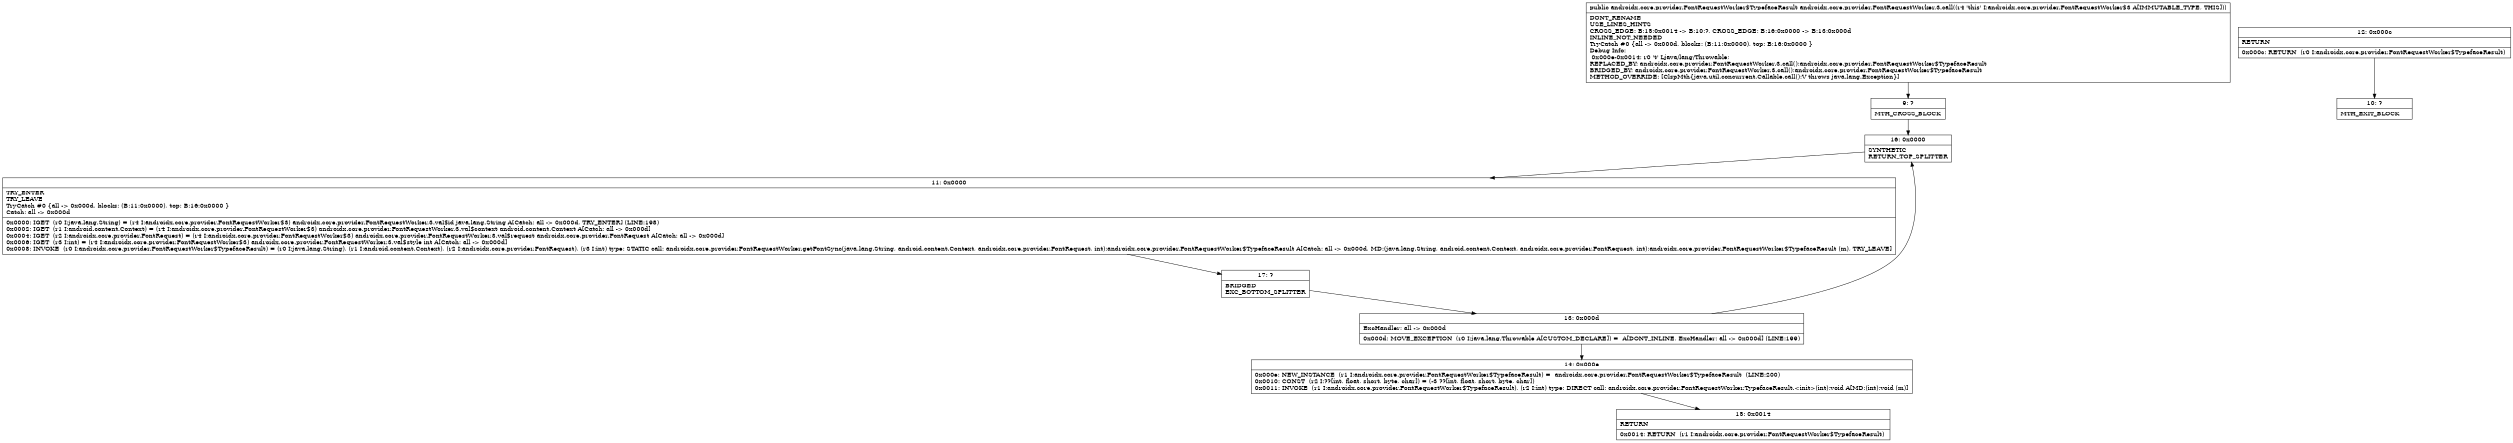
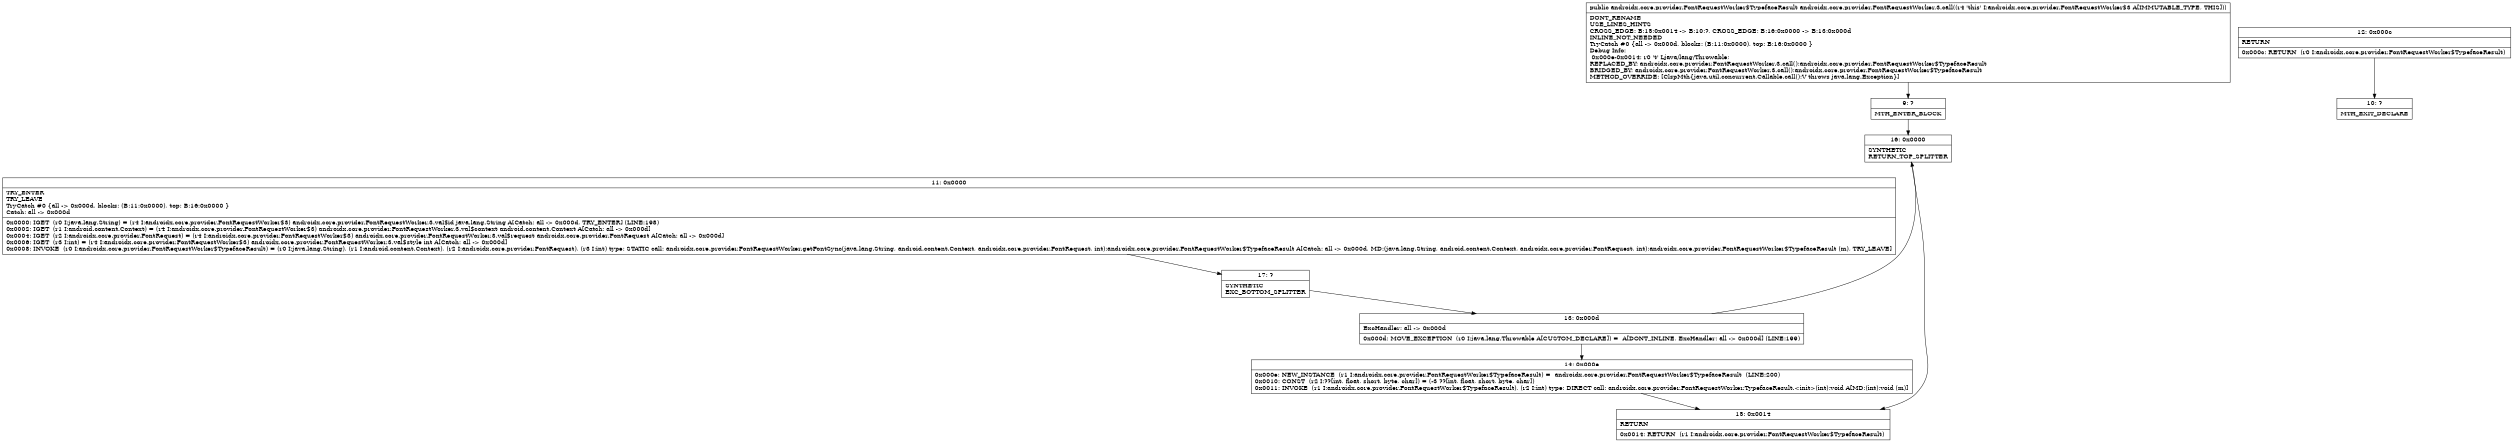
node "9: ?": text "MTH_CROSS_BLOCK" -> "MTH_ENTER_BLOCK"
node "10: ?": text "MTH_EXIT_BLOCK" -> "MTH_EXIT_DECLARE"
edge "16: 0x0000" -> "11: 0x0000": now "16: 0x0000" -> "15: 0x0014"
node "17: ?": text "BRIDGED" -> "SYNTHETIC"
